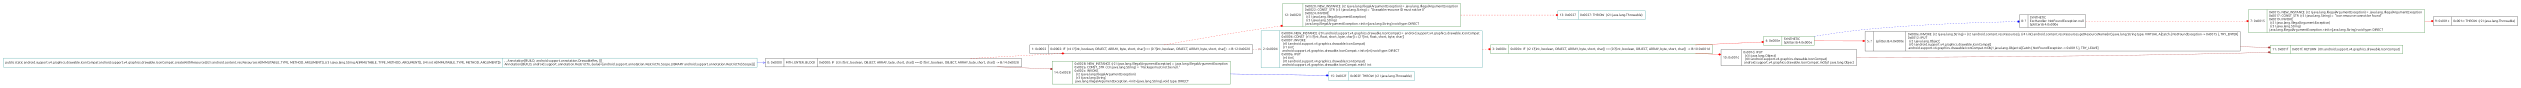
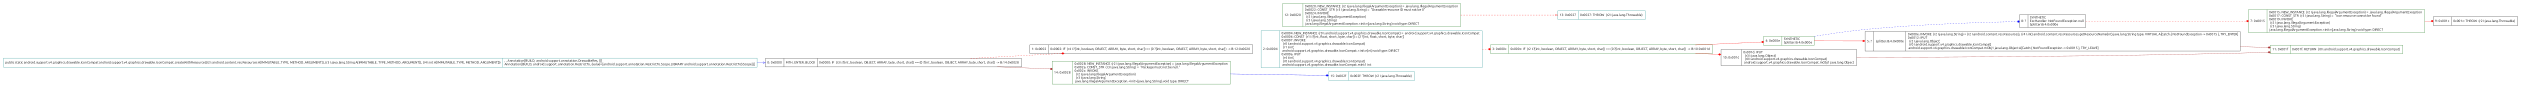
edge "12: 0x0020" -> "13: 0x0027": arrowhead dot -> onormal
edge "1: 0x0002" -> "12: 0x0020": removed
edge "1: 0x0002" -> "2: 0x0004": removed
